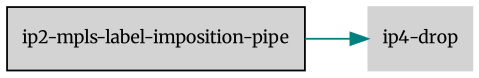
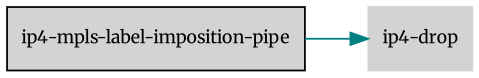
node "ip2-mpls-label-imposition-pipe": label "ip2-mpls-label-imposition-pipe" -> "ip4-mpls-label-imposition-pipe"
